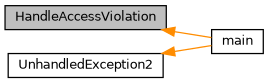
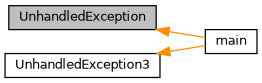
node "HandleAccessViolation": label "HandleAccessViolation" -> "UnhandledException"
node "UnhandledException2": label "UnhandledException2" -> "UnhandledException3"
